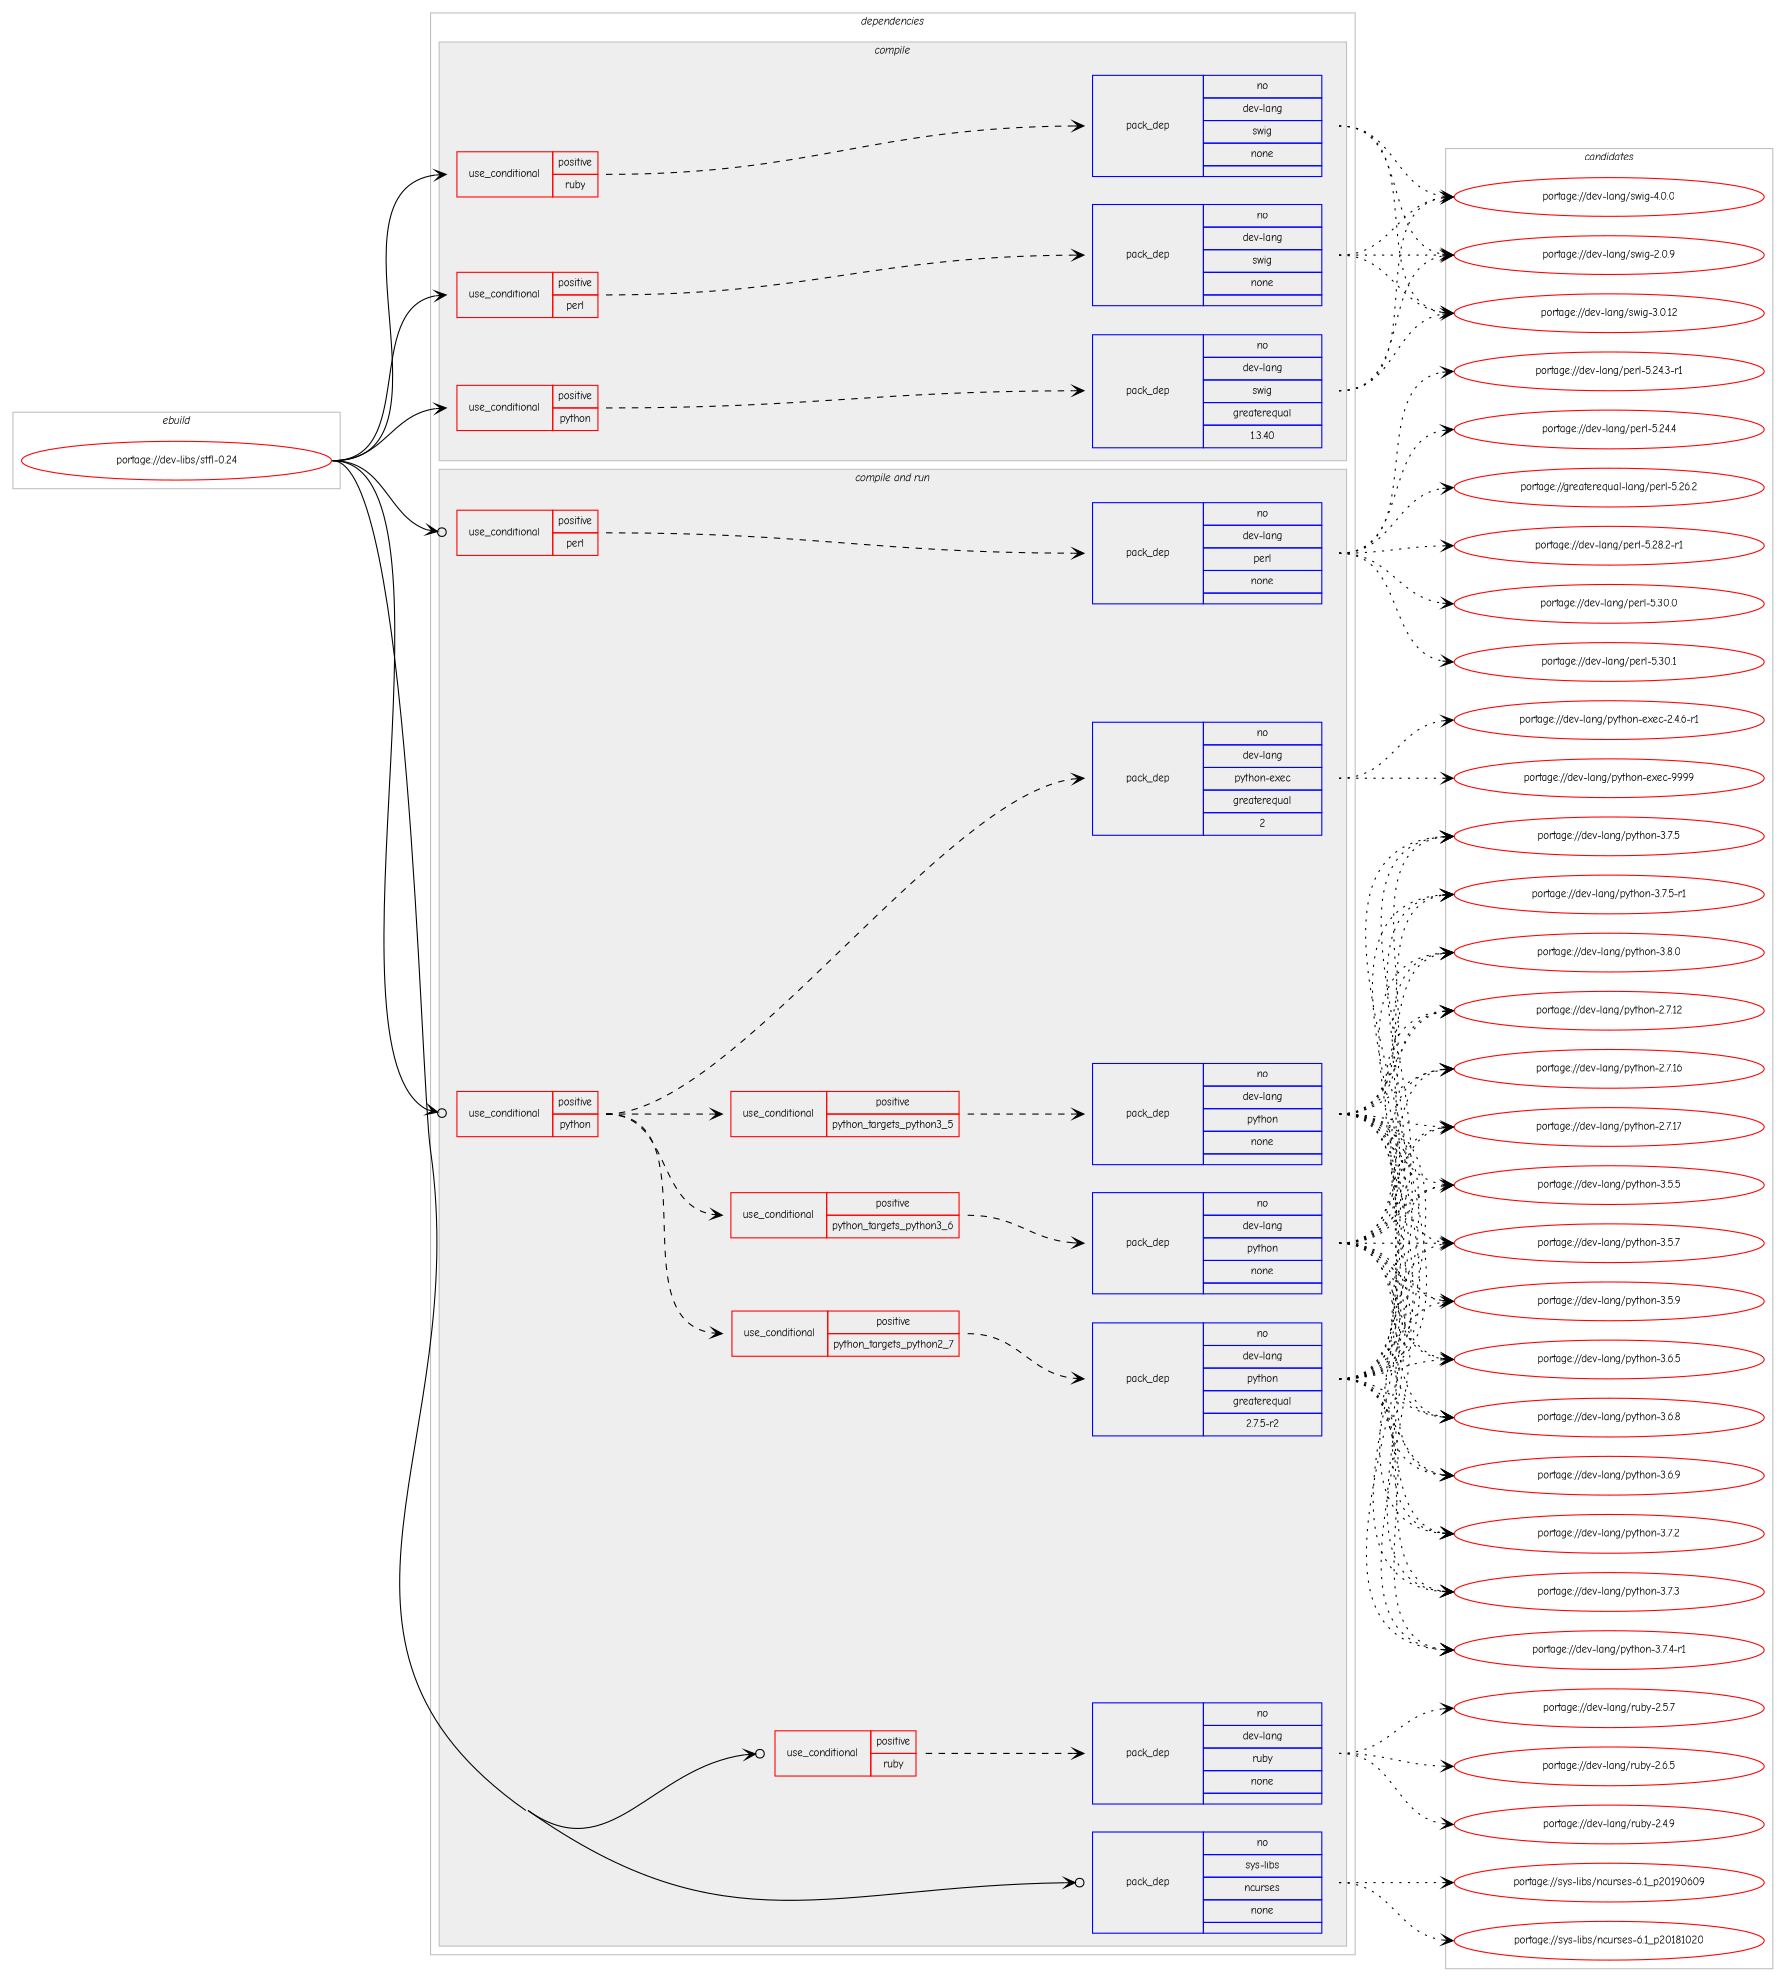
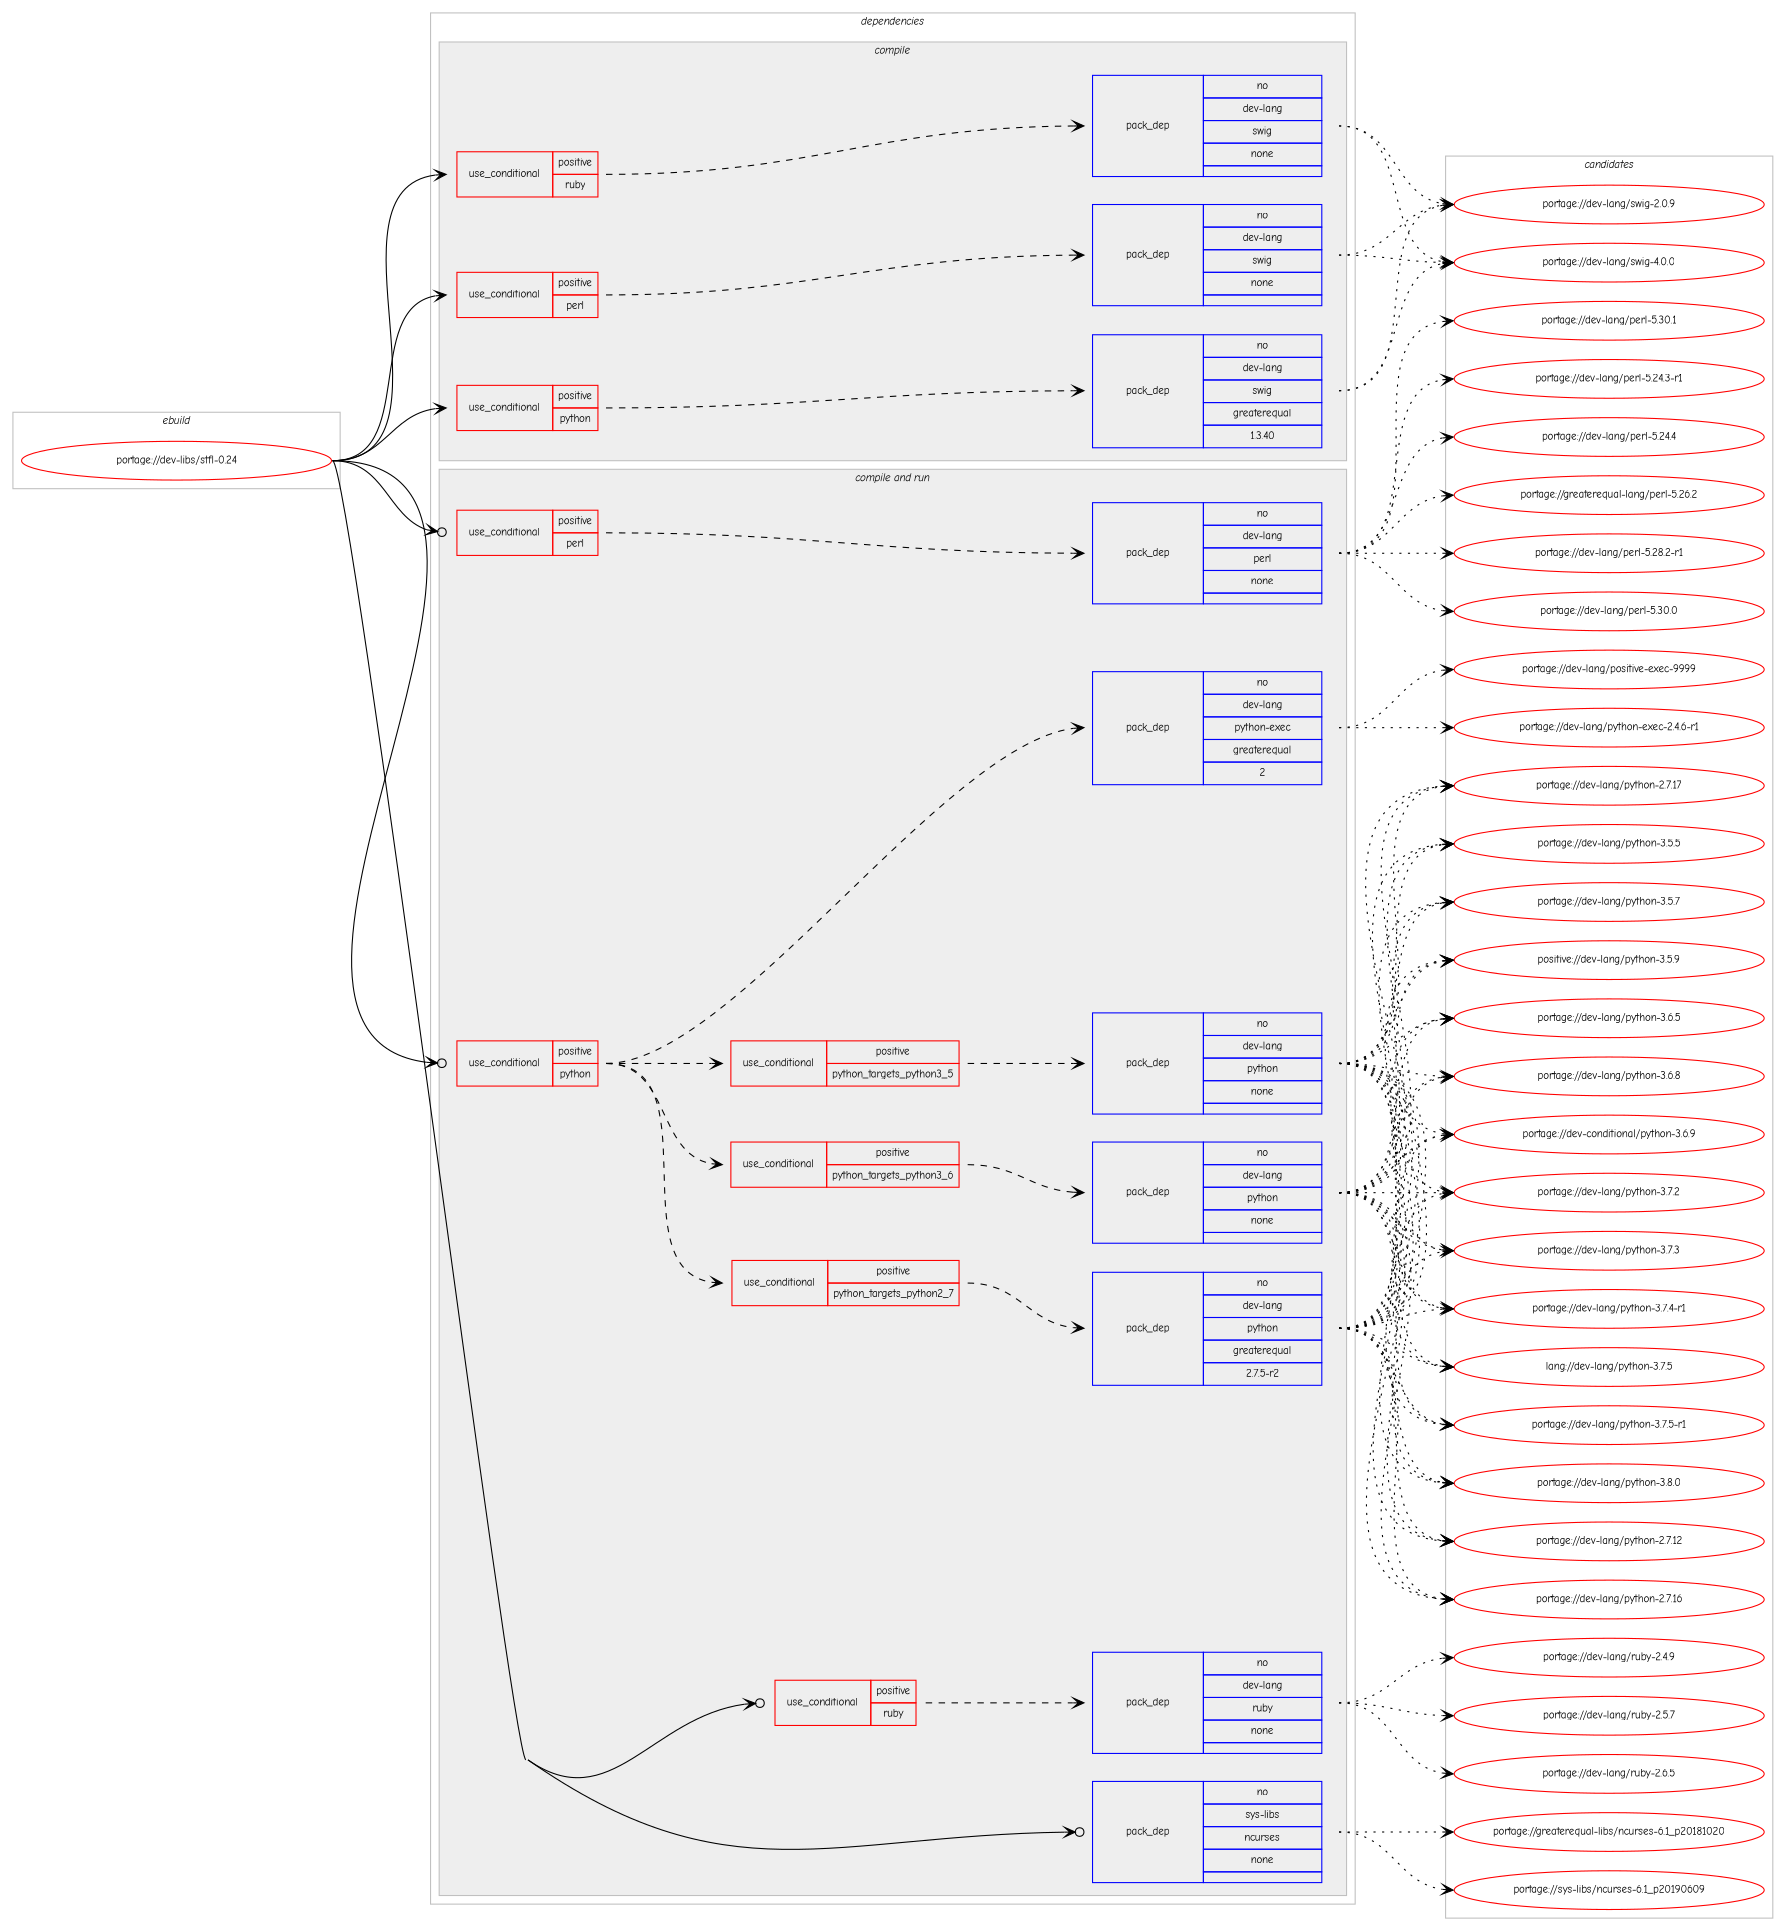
node "portage://dev-lang/swig-3.0.12": removed
node "portage://dev-lang/python-exec-9999": label "portage://dev-lang/python-exec-9999" -> "portage://dev-lang/positive-exec-9999"
node "portage://dev-lang/python-3.7.5": label "portage://dev-lang/python-3.7.5" -> "lang://dev-lang/python-3.7.5"
node "portage://dev-lang/python-3.5.9": label "portage://dev-lang/python-3.5.9" -> "positive://dev-lang/python-3.5.9"
node "portage://dev-lang/python-3.6.9": label "portage://dev-lang/python-3.6.9" -> "portage://dev-conditional/python-3.6.9"
node "portage://sys-libs/ncurses-6.1_p20181020": label "portage://sys-libs/ncurses-6.1_p20181020" -> "portage://greaterequal-libs/ncurses-6.1_p20181020"
